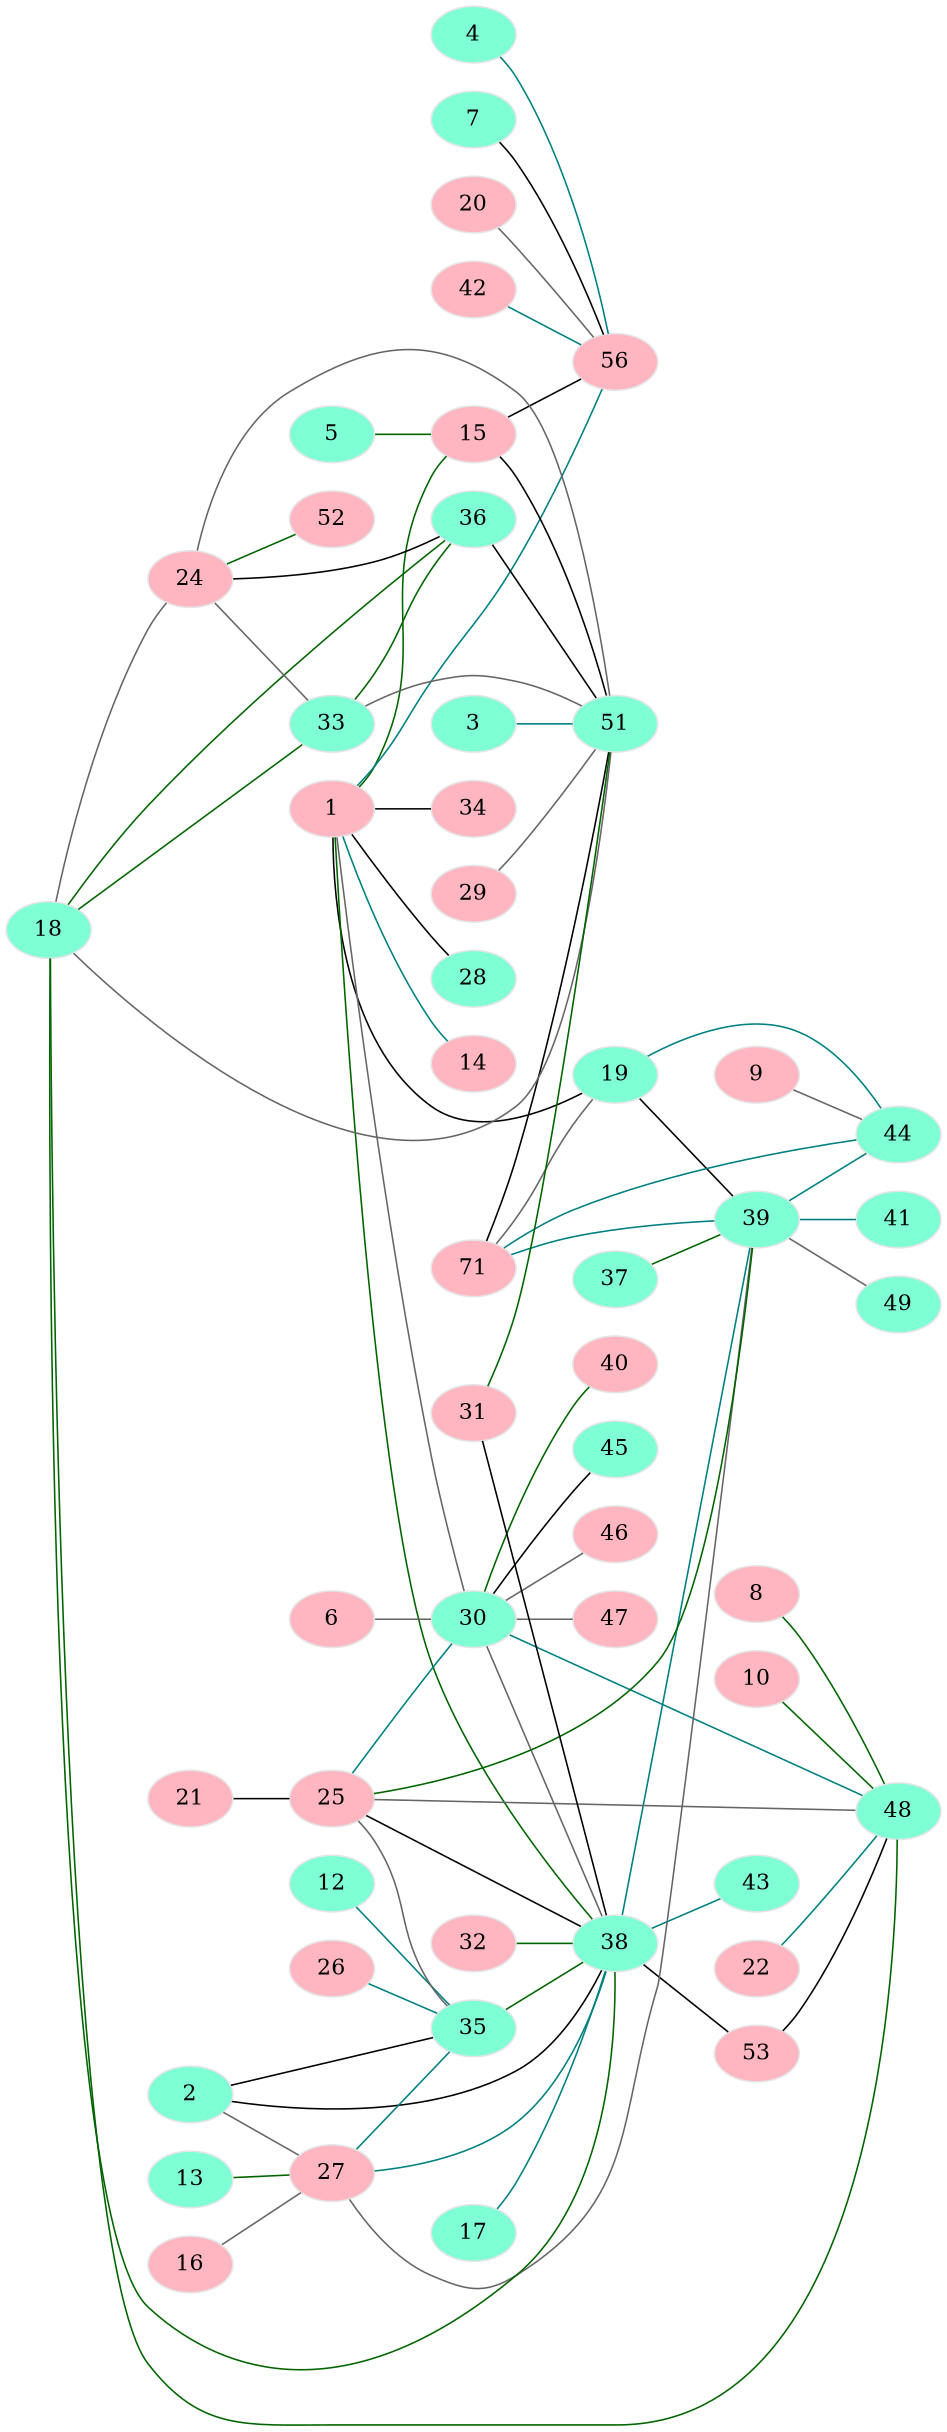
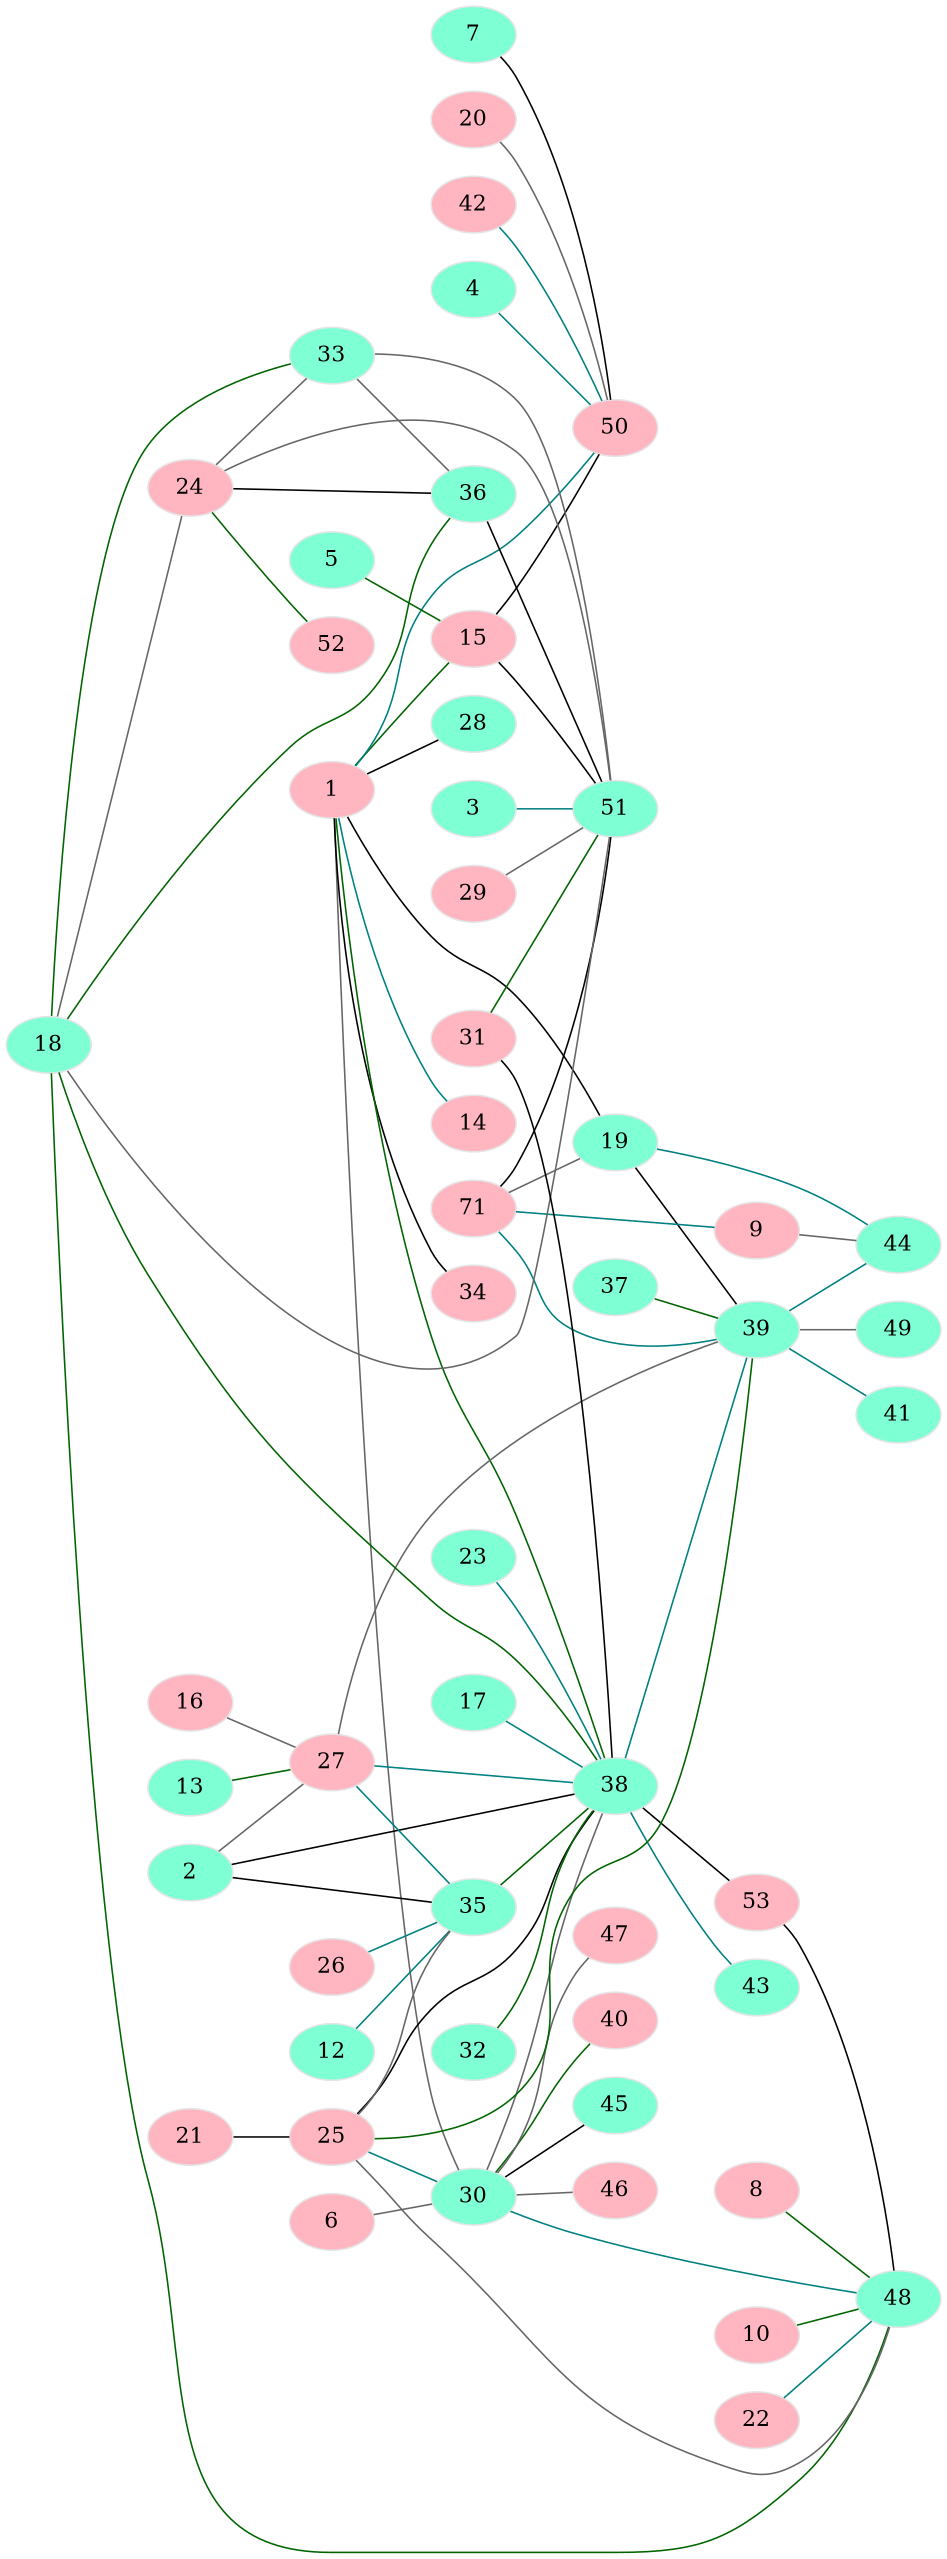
node "56": label "56" -> "50"
edge "36" -- "33": color darkgreen -> gray40
edge "44" -- "71": now "9" -- "71"
node "23": added
node "32": fillcolor lightpink -> aquamarine
